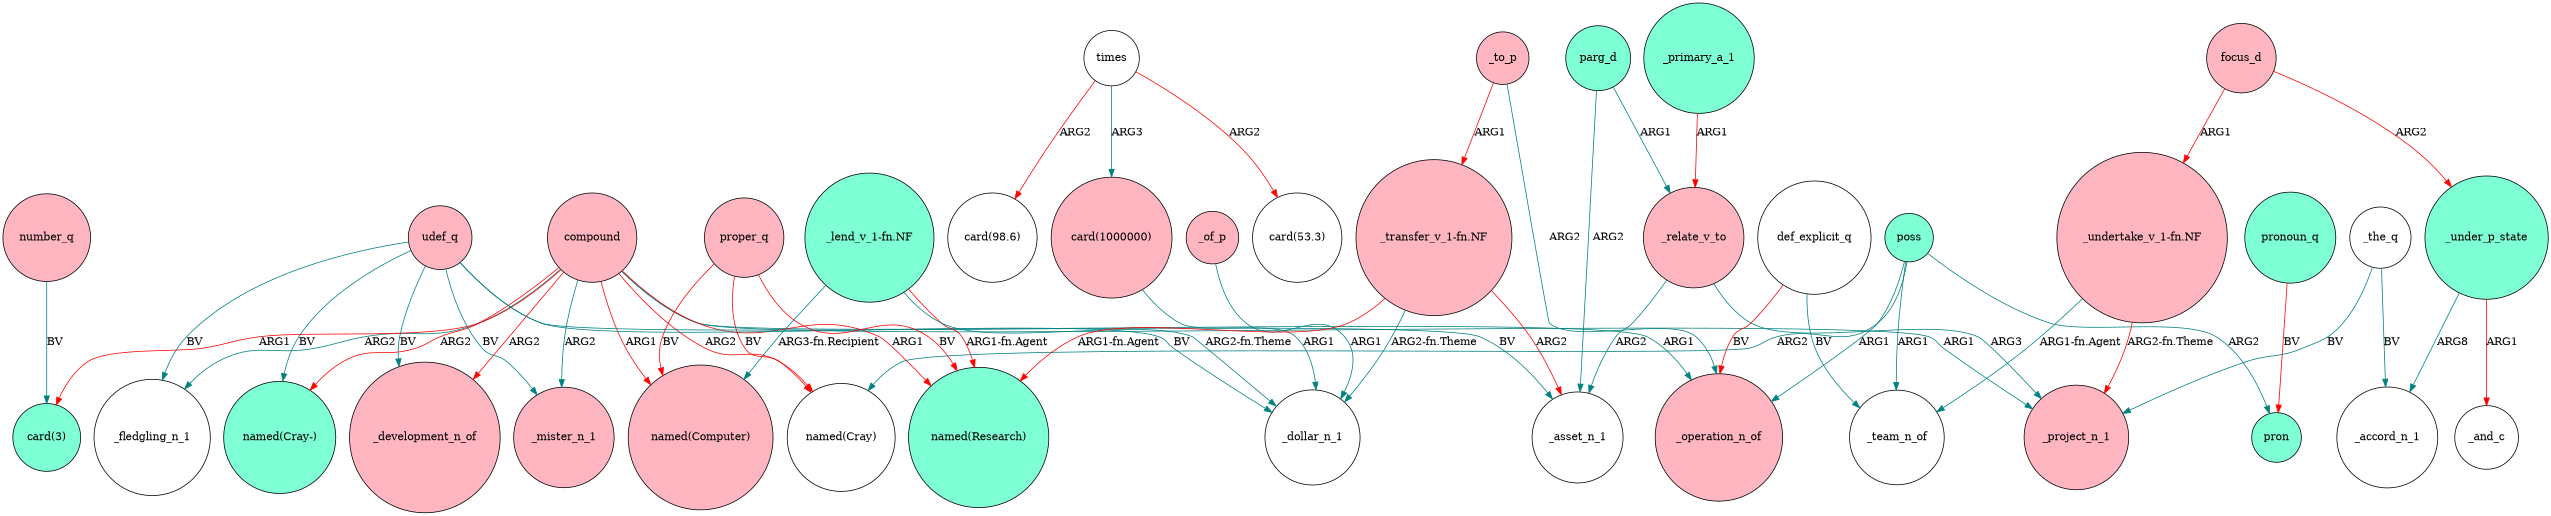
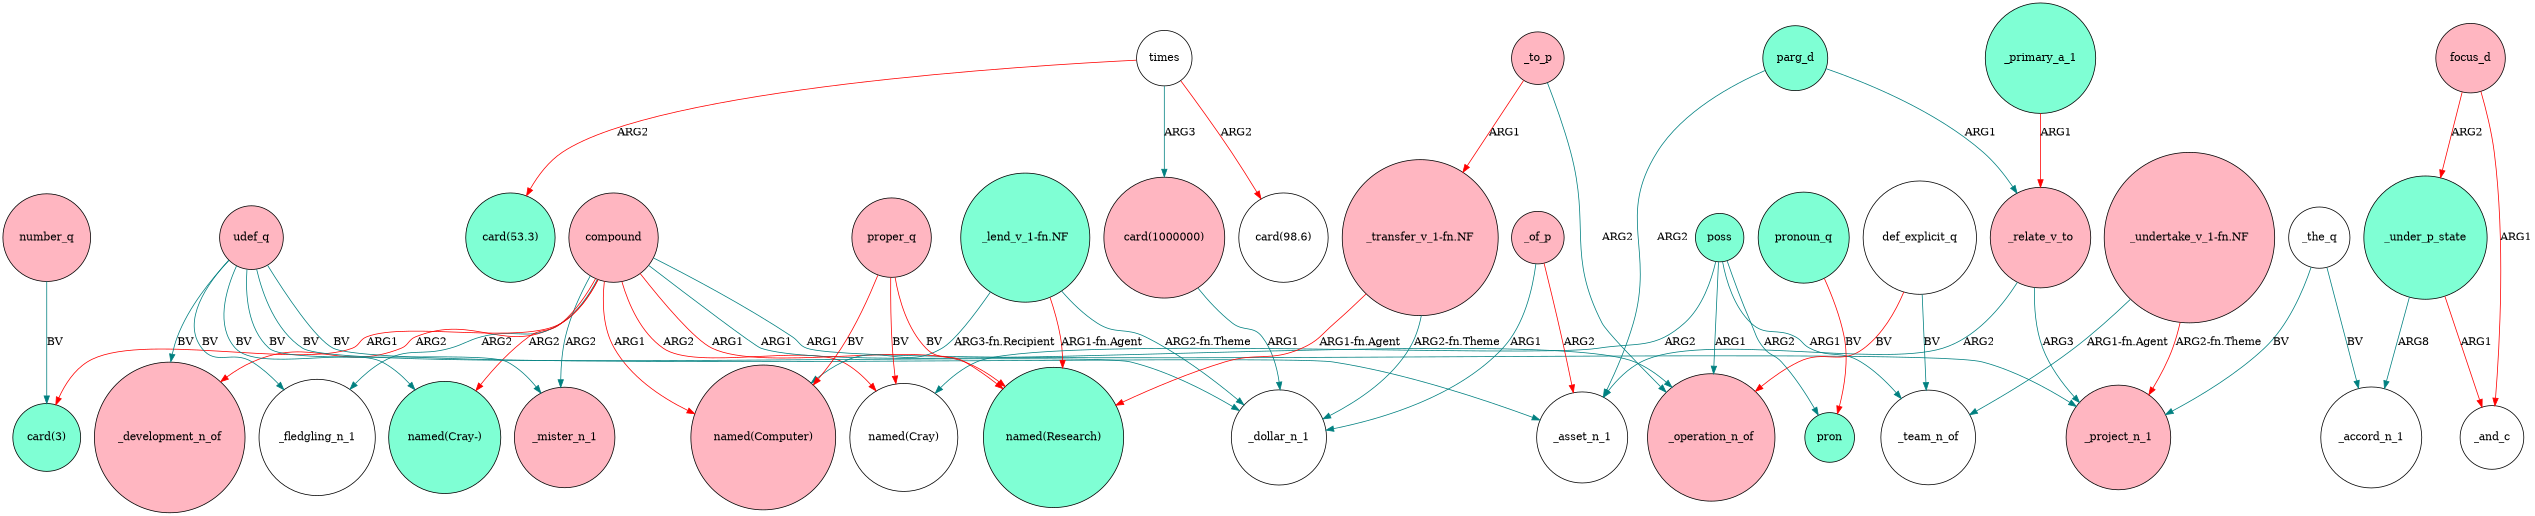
edge "focus_d" -> "_undertake_v_1-fn.NF": now "focus_d" -> "_and_c"
node "card(53.3)": fillcolor white -> aquamarine
edge "_transfer_v_1-fn.NF" -> "_asset_n_1": now "_of_p" -> "_asset_n_1"
